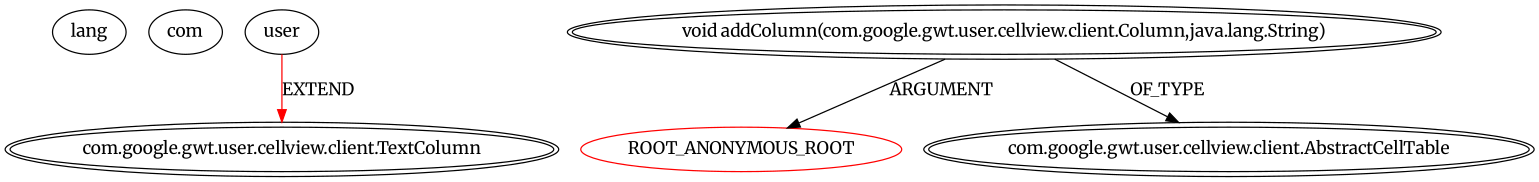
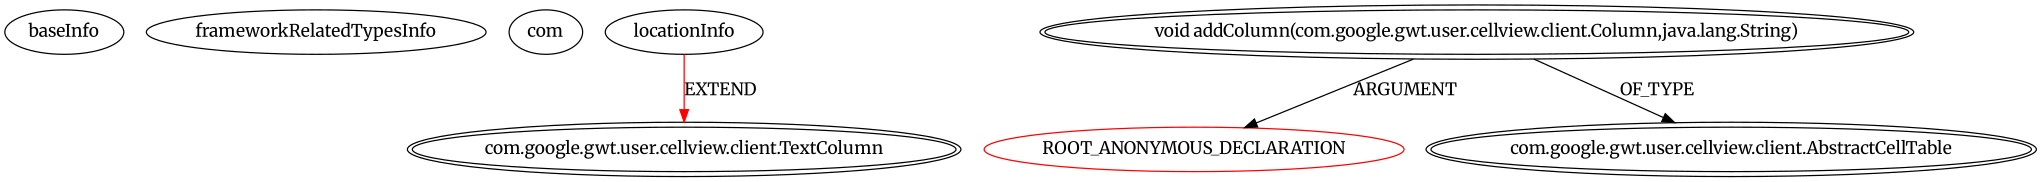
node "baseInfo": added
node "lang": label "lang" -> "frameworkRelatedTypesInfo"
node "user": label "user" -> "locationInfo"
node "ROOT_ANONYMOUS_ROOT": label "ROOT_ANONYMOUS_ROOT" -> "ROOT_ANONYMOUS_DECLARATION"
